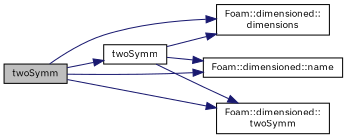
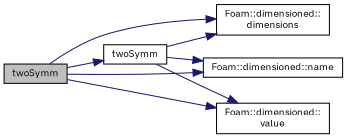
node "Foam::dimensioned:: twoSymm": label "Foam::dimensioned:: twoSymm" -> "Foam::dimensioned:: value"
